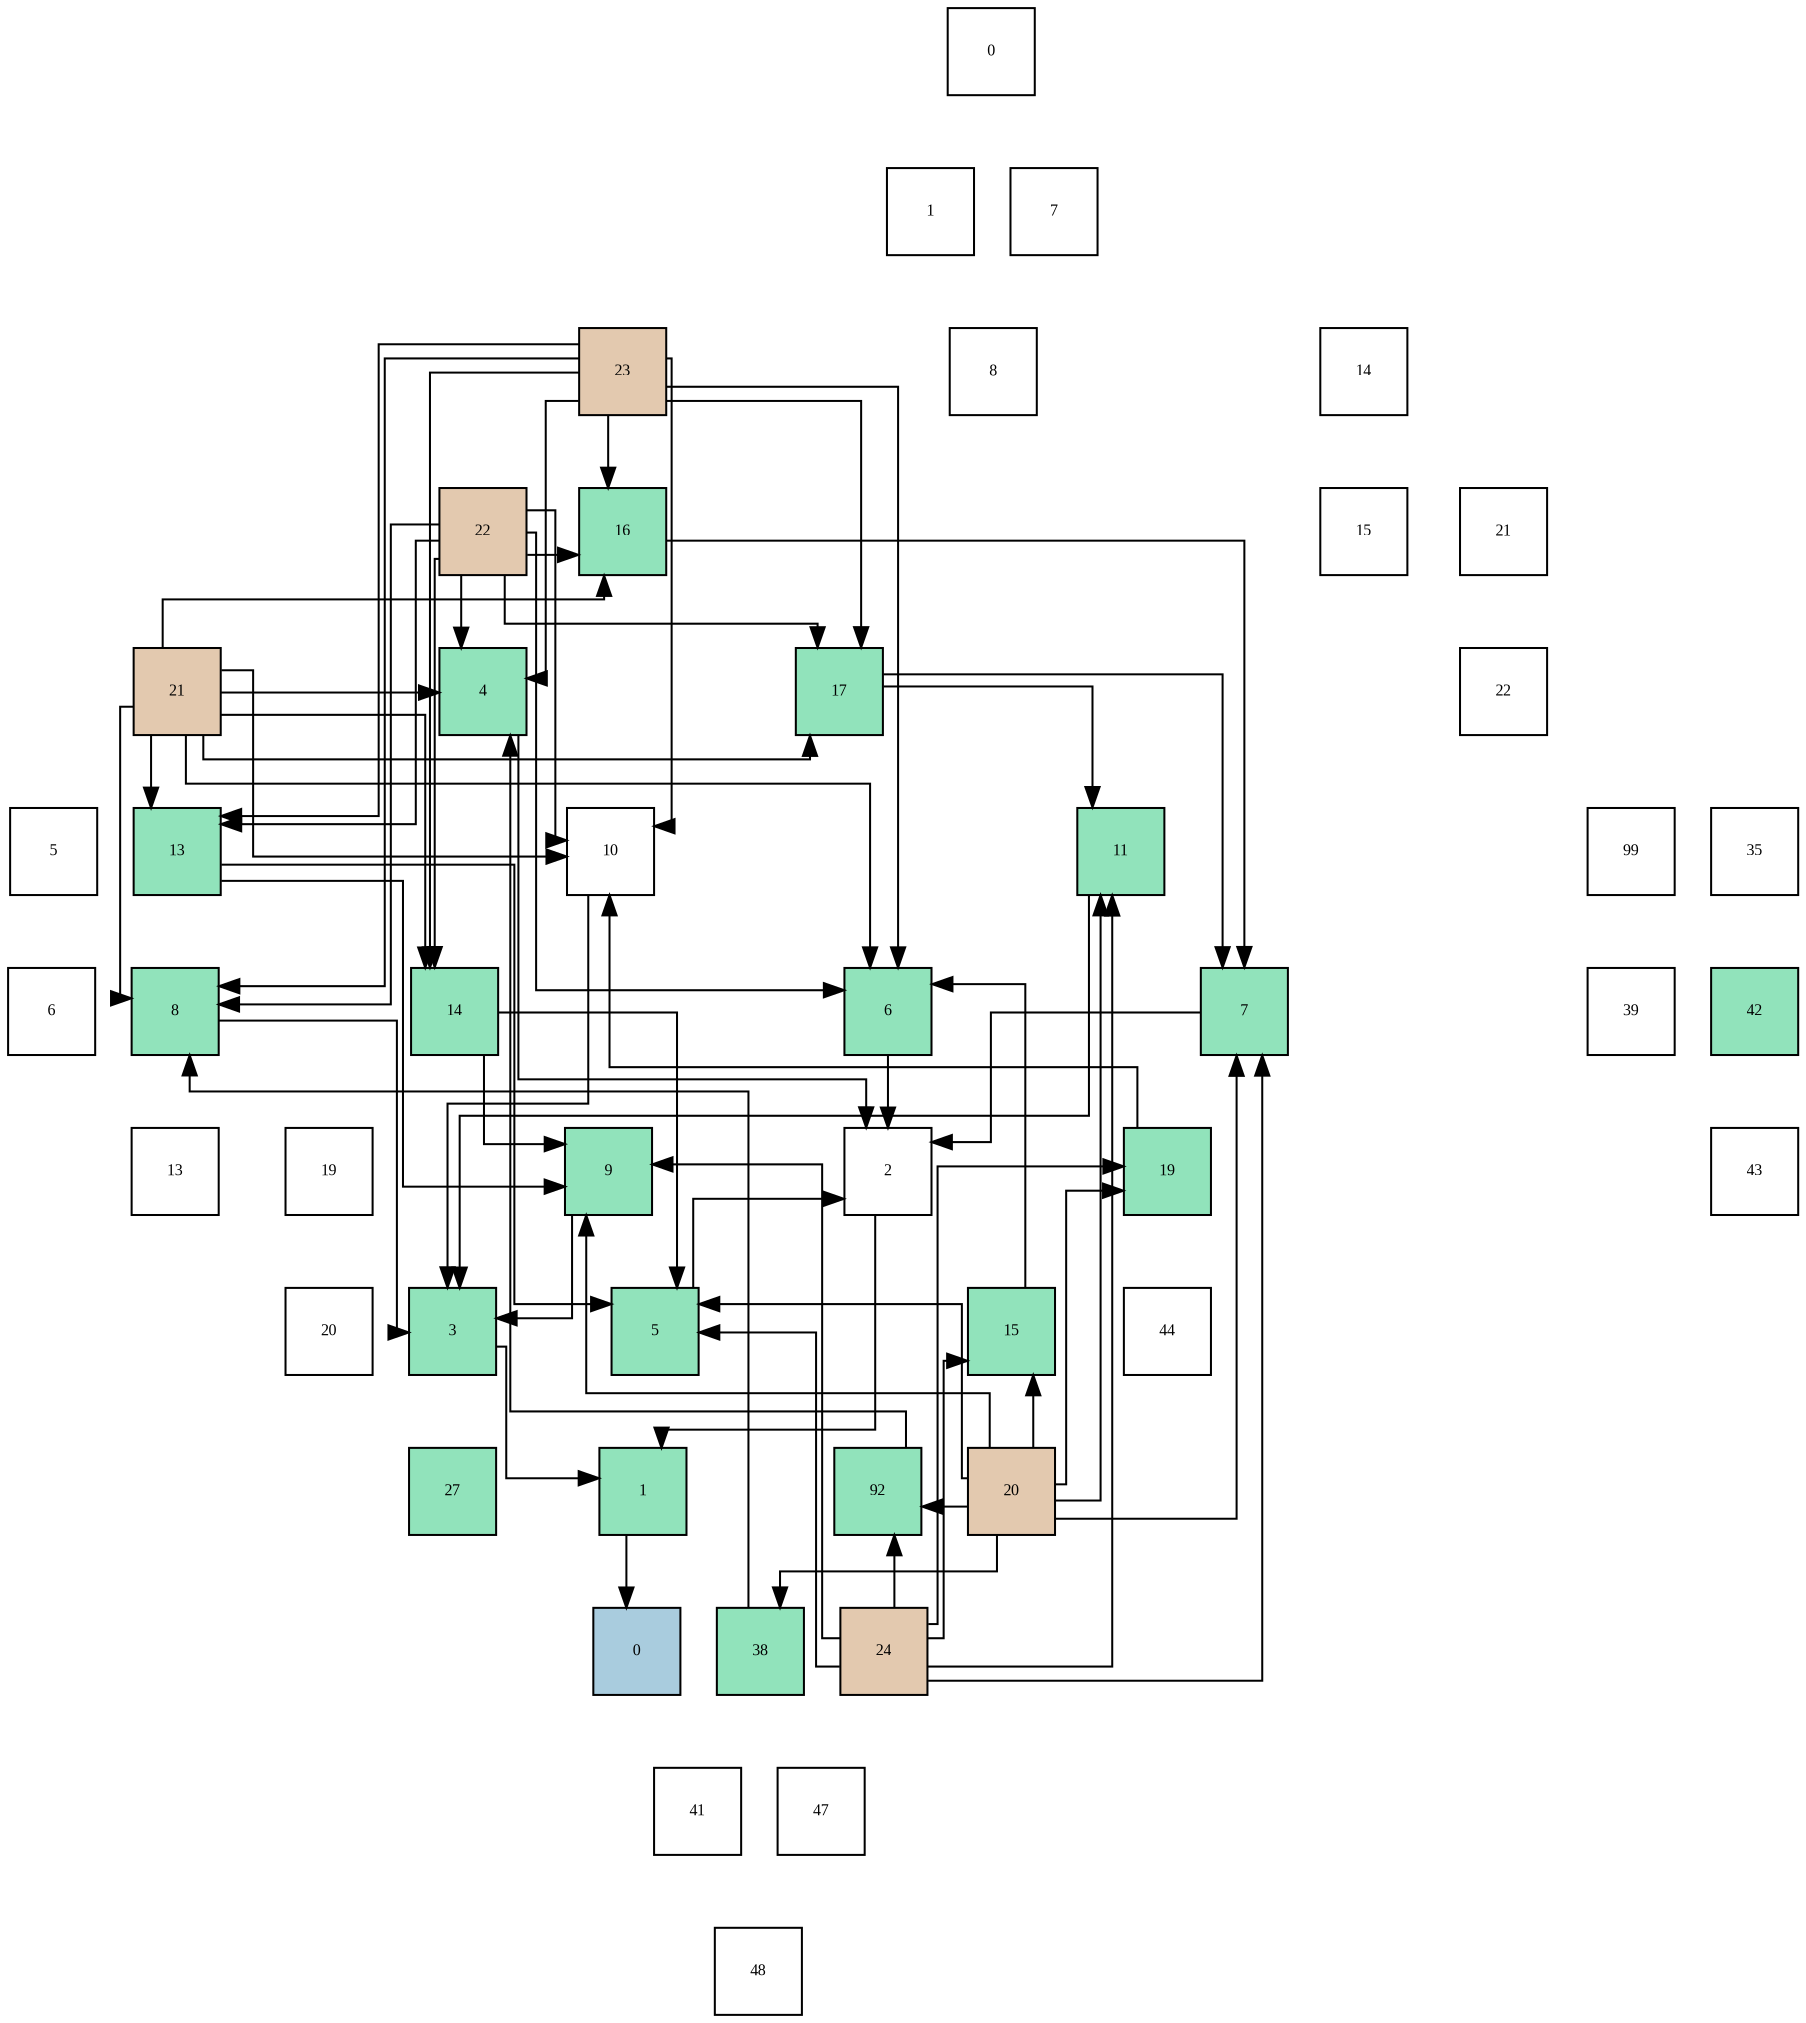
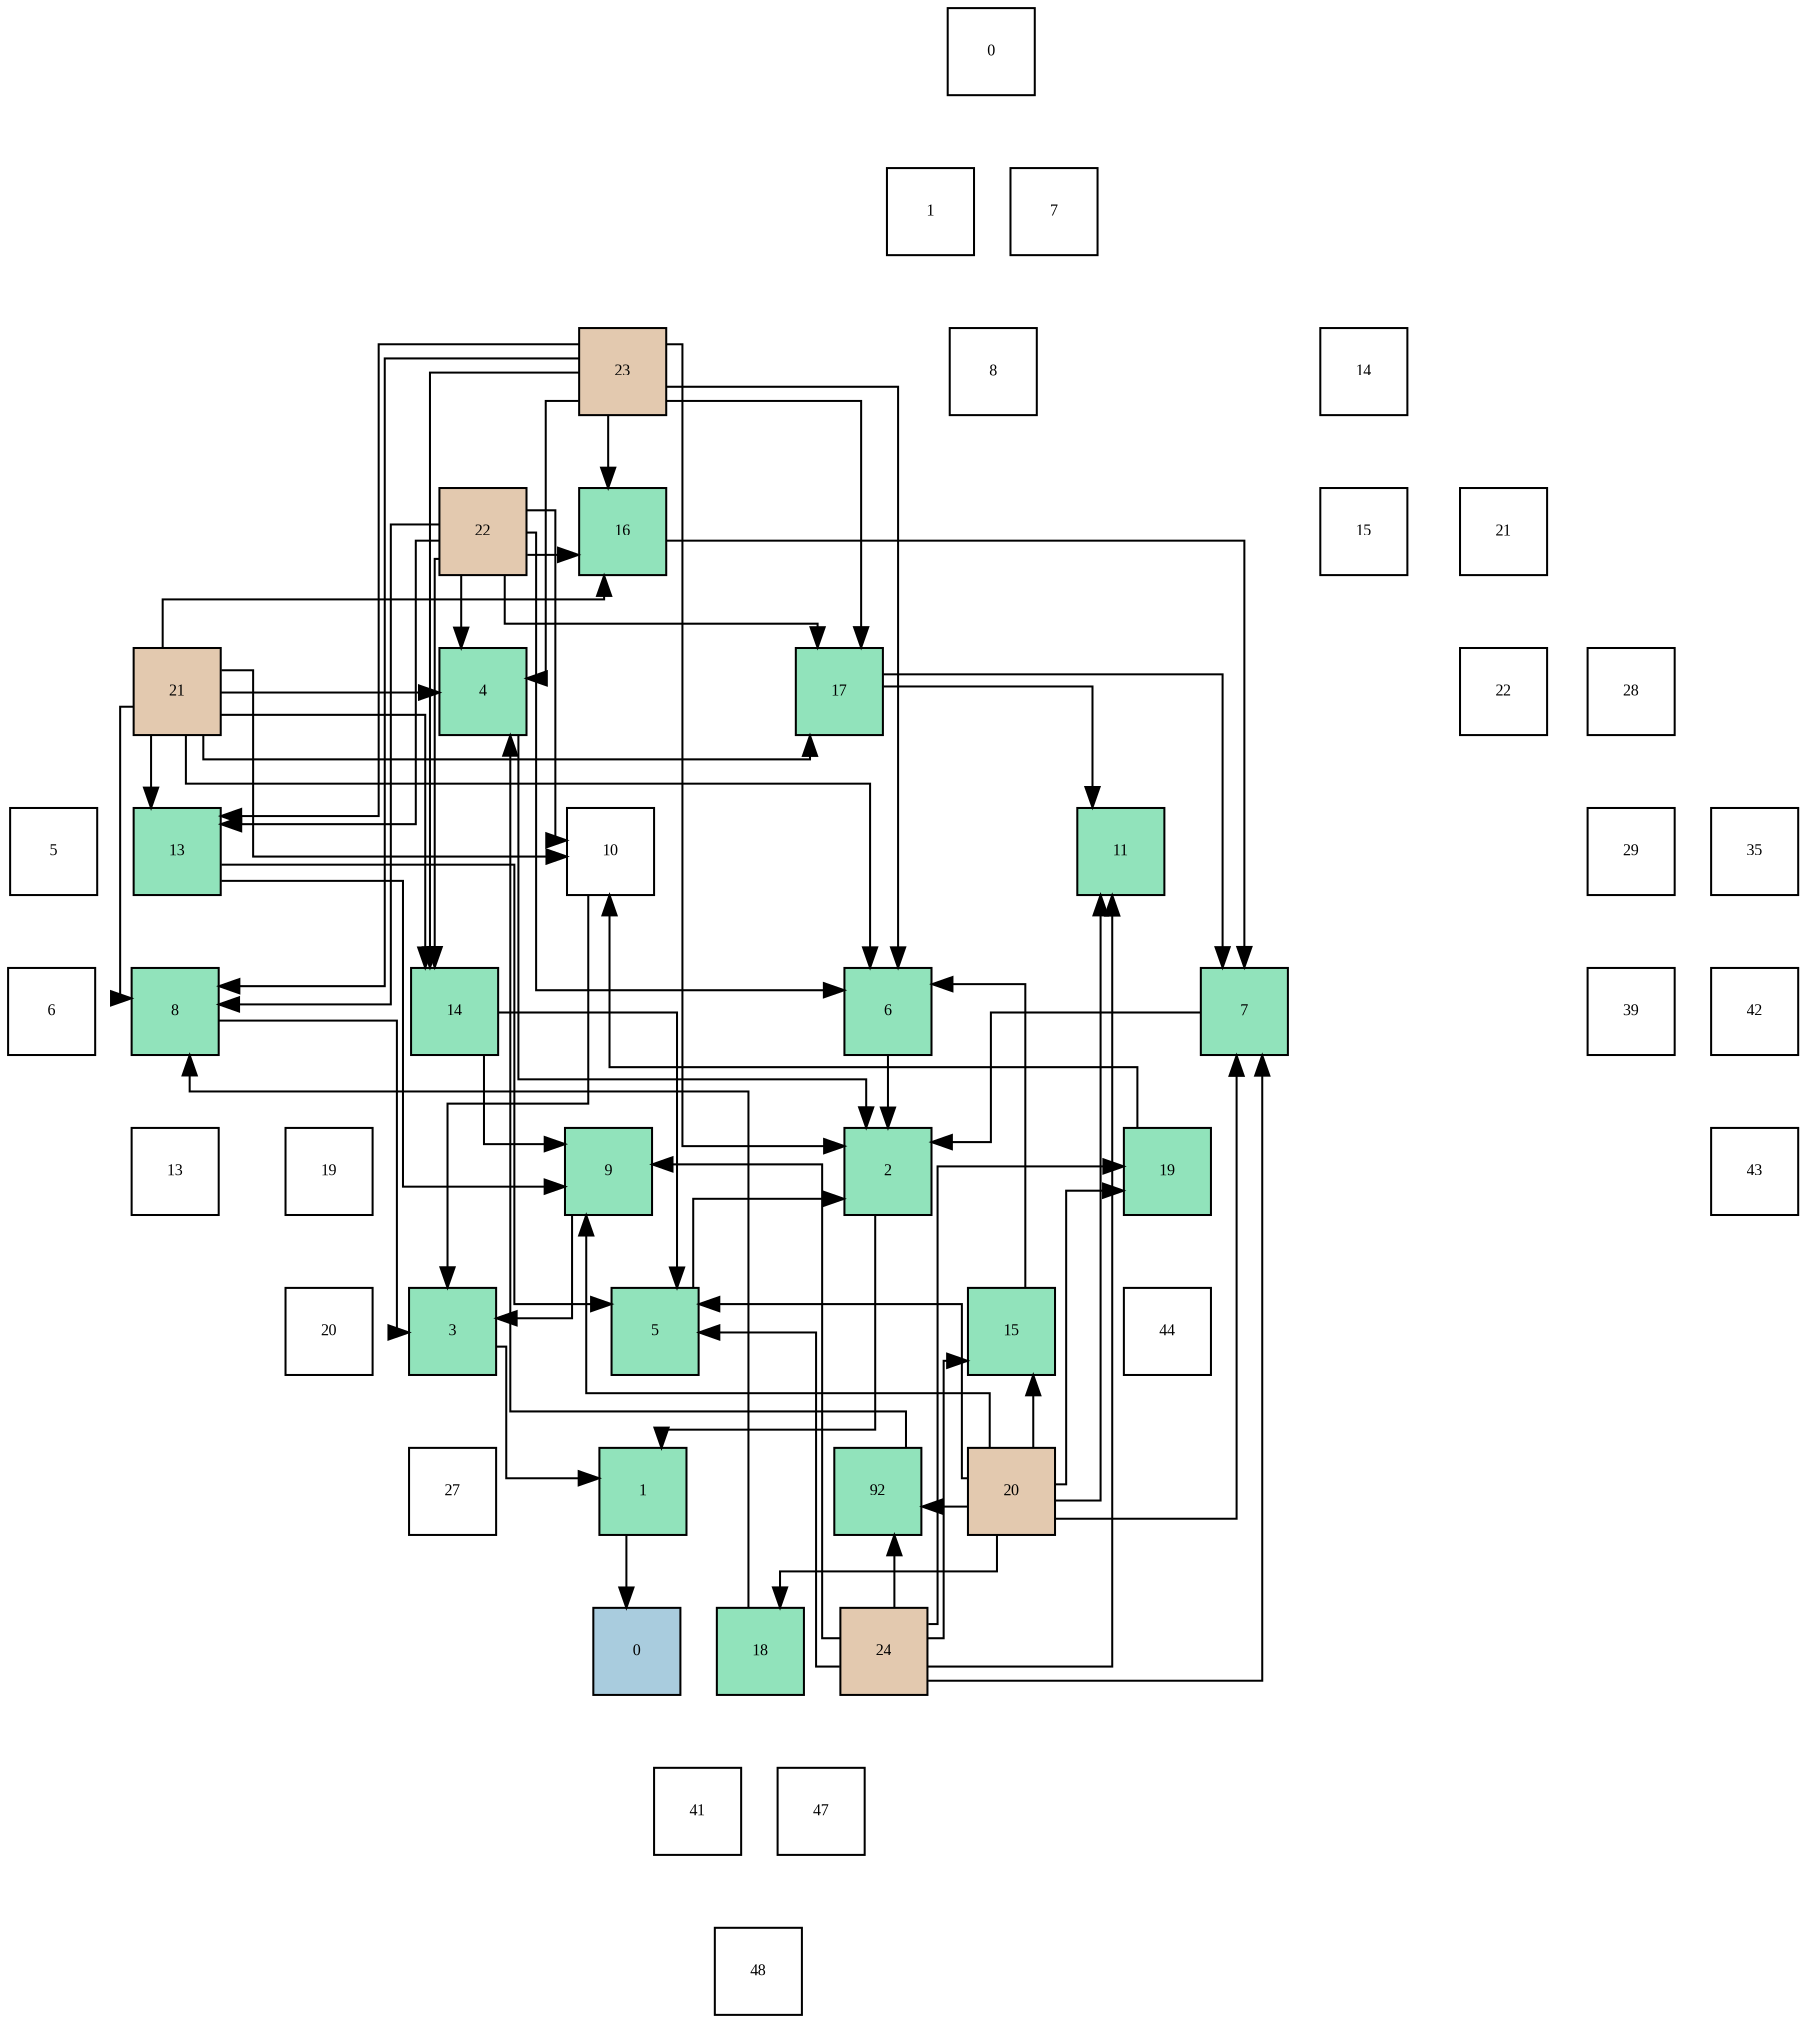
edge "23" -> "10": now "23" -> "2"
node "28": added
node "99": label "99" -> "29"
node "42": fillcolor #91e3bb -> #ffffff
edge "11" -> "3": removed
node "2": fillcolor #ffffff -> #91e3bb
node "27": fillcolor #91e3bb -> #ffffff
node "38": label "38" -> "18"
